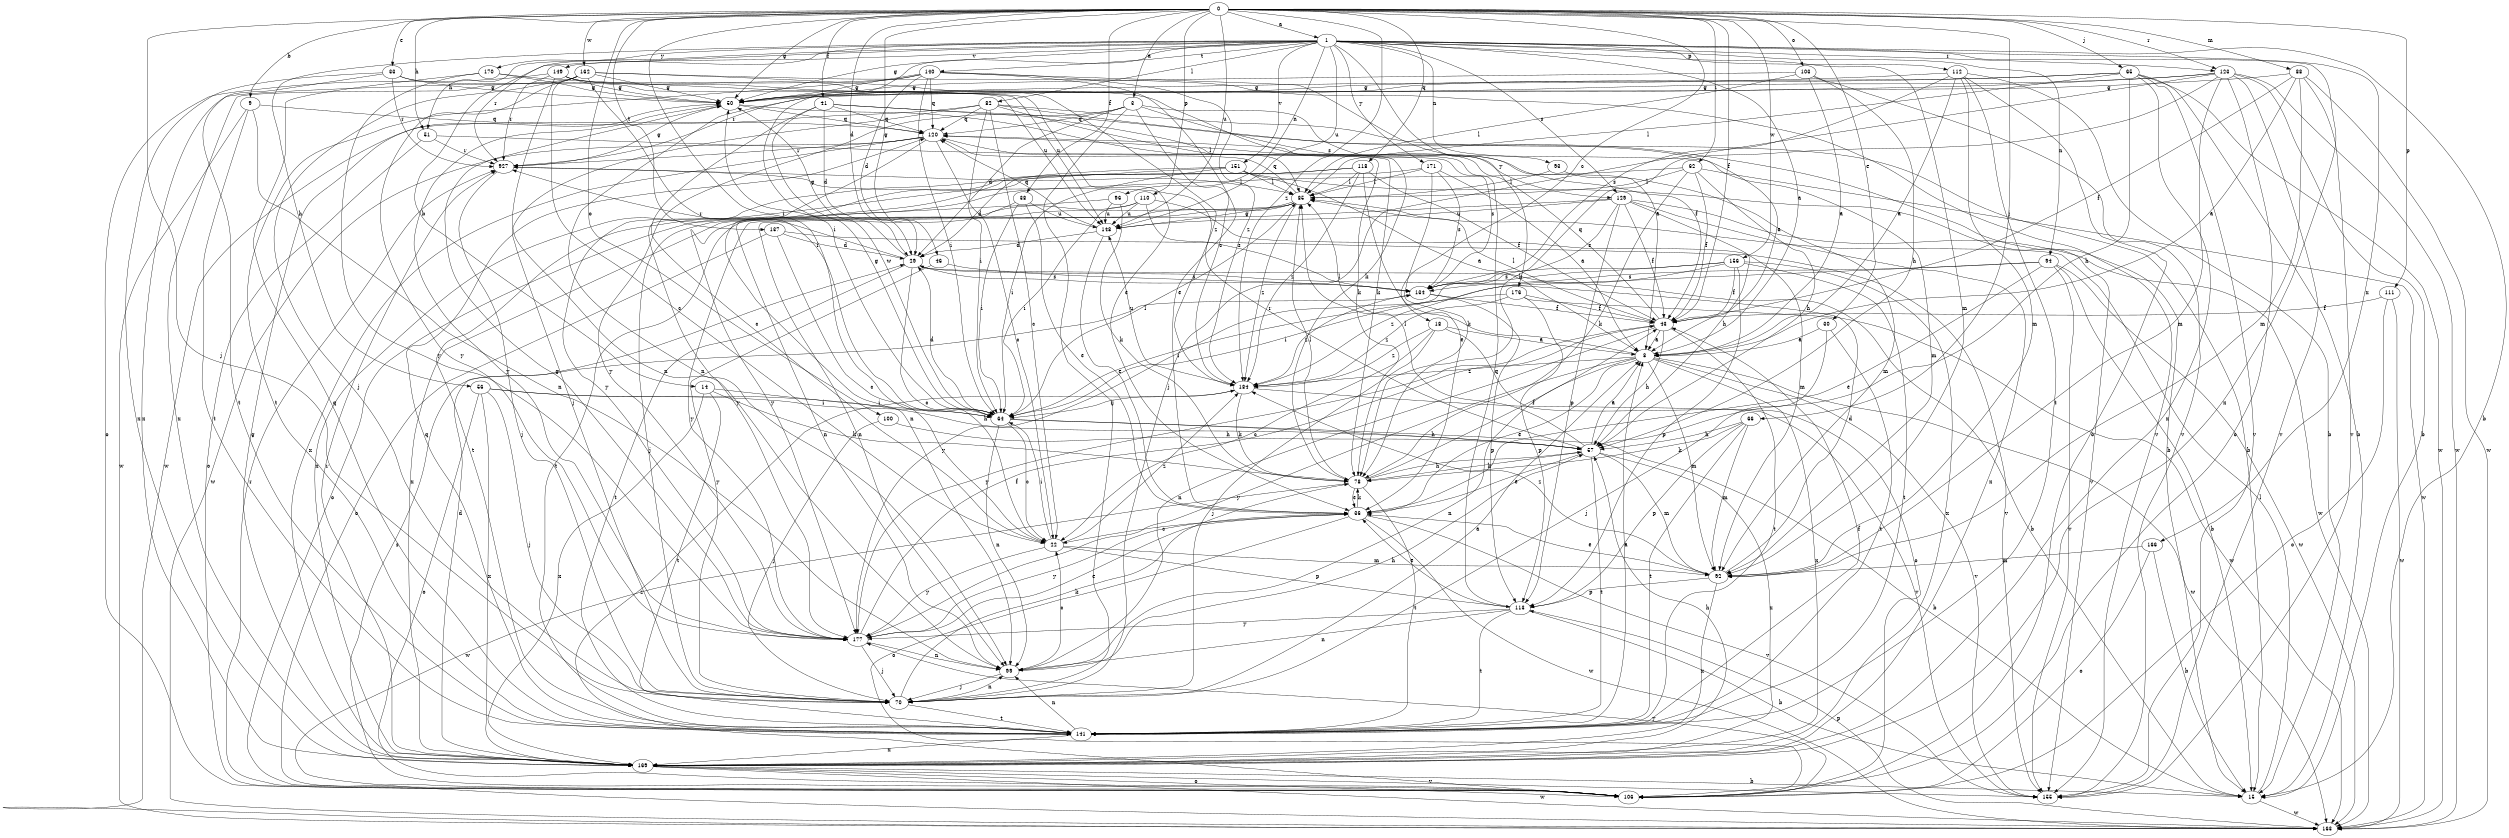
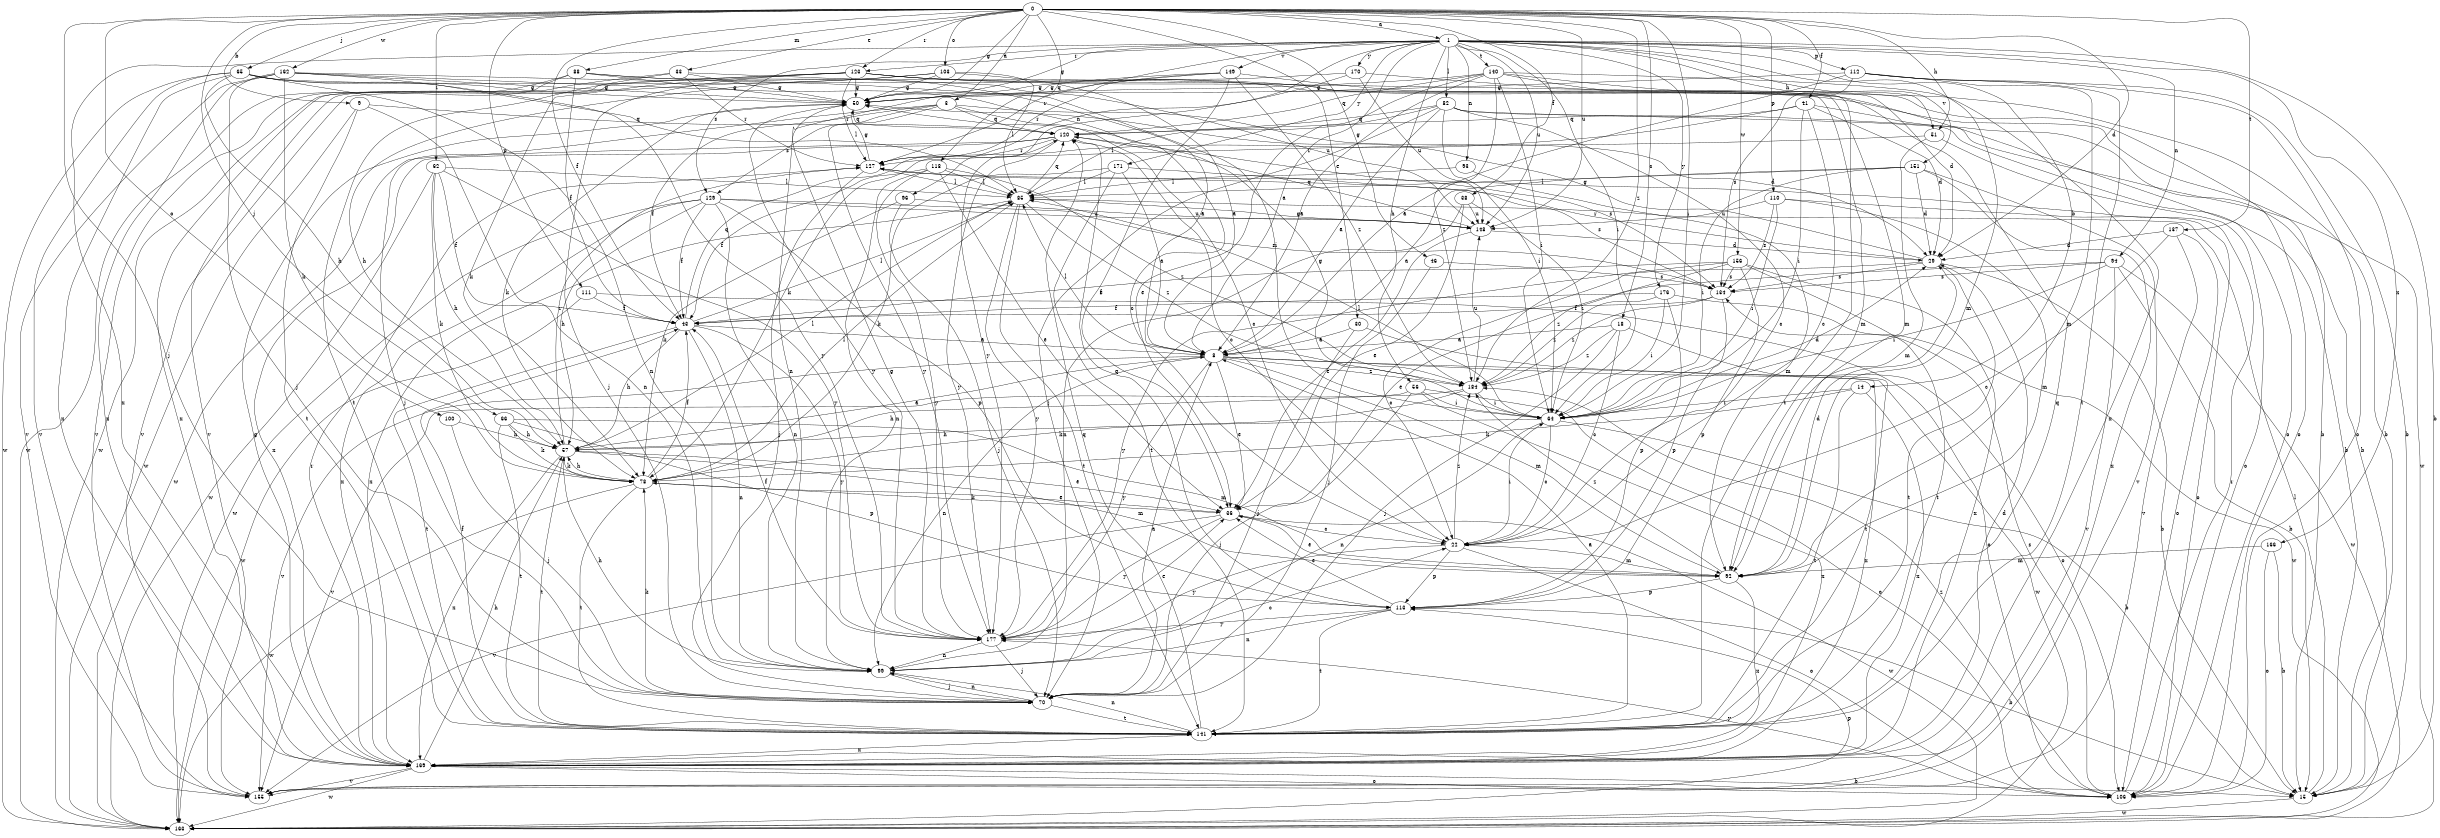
node "927": label "927" -> "127"
edge "3" -> "184": now "3" -> "22"
edge "41" -> "64": label "w" -> "i"
edge "46" -> "70": label "y" -> "j"
edge "36" -> "106": now "22" -> "106"
